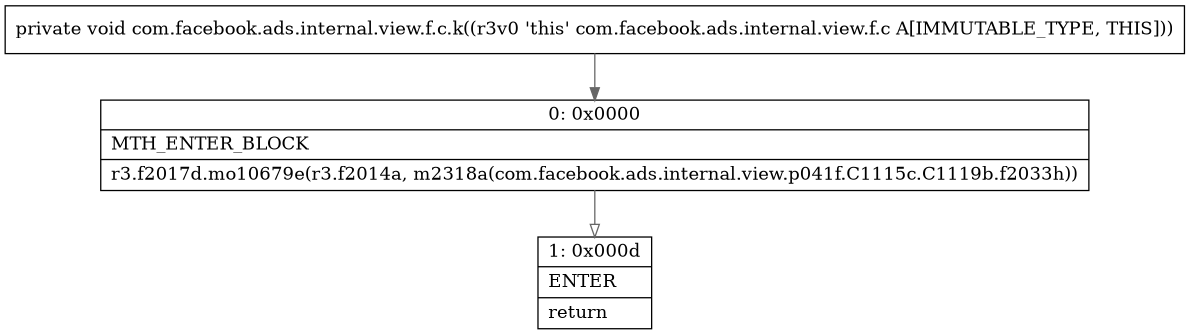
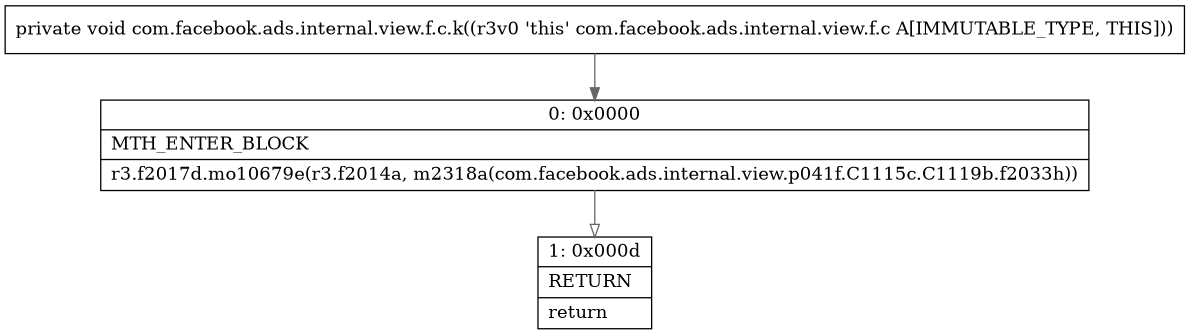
node "1: 0x000d": text "ENTER" -> "RETURN"
